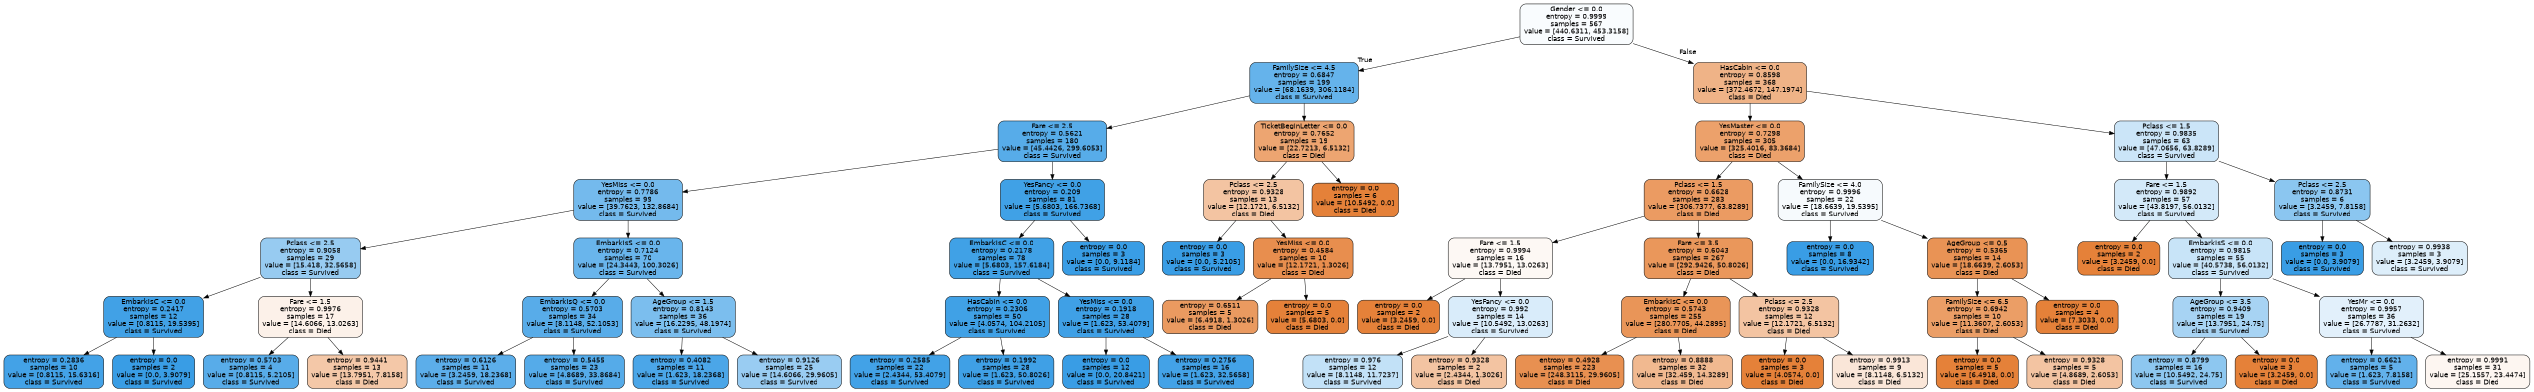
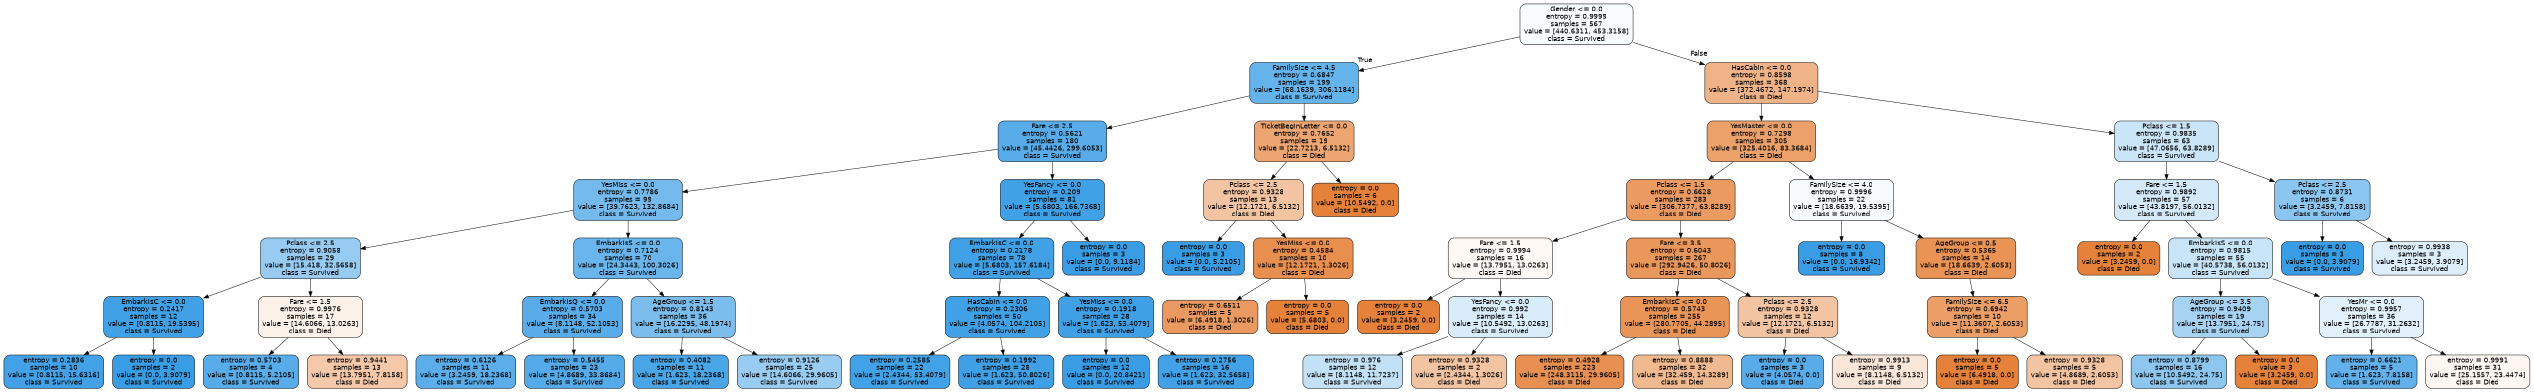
node "entropy = 0.0 samples = 4 value = [7.3033, 0.0] class = Died": removed
node "entropy = 0.0 samples = 3 value = [4.0574, 0.0] class = Died": fillcolor #e58139ff -> #399de5d7
